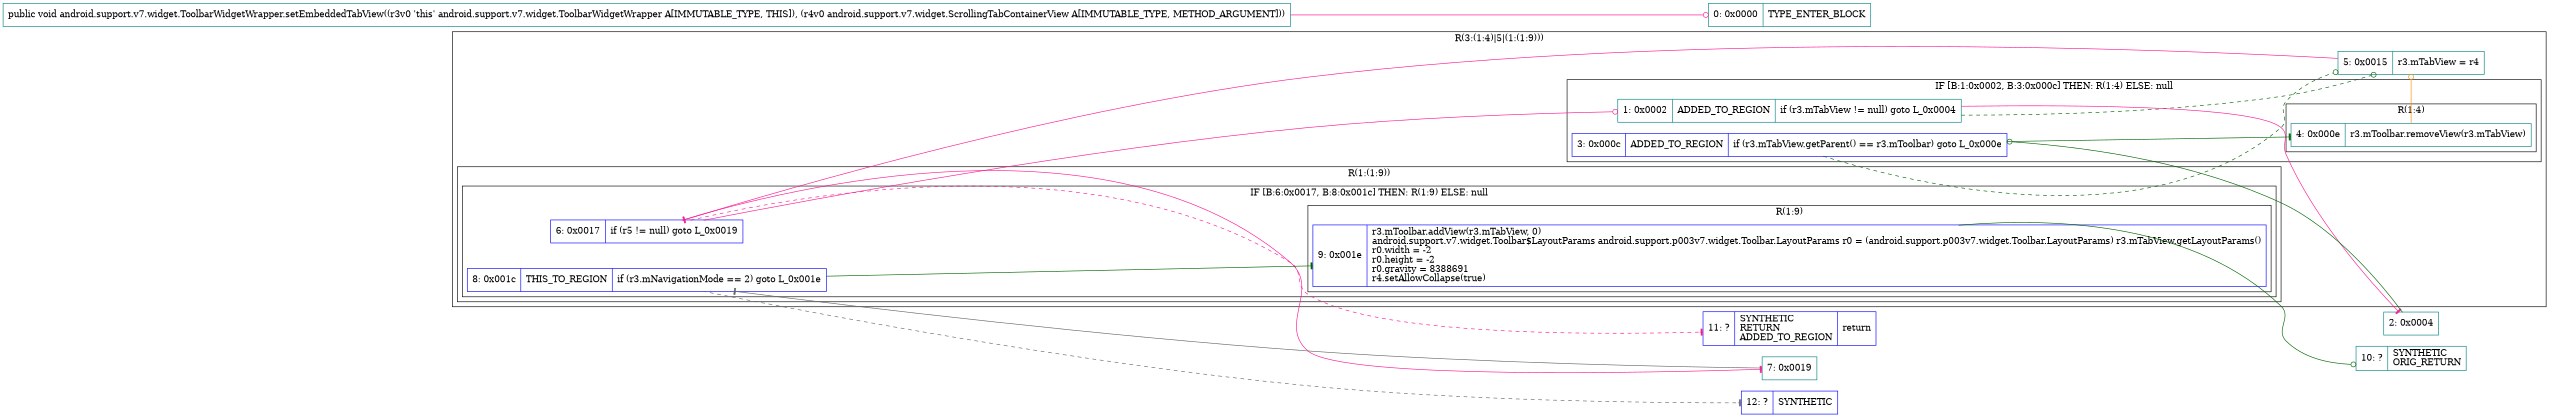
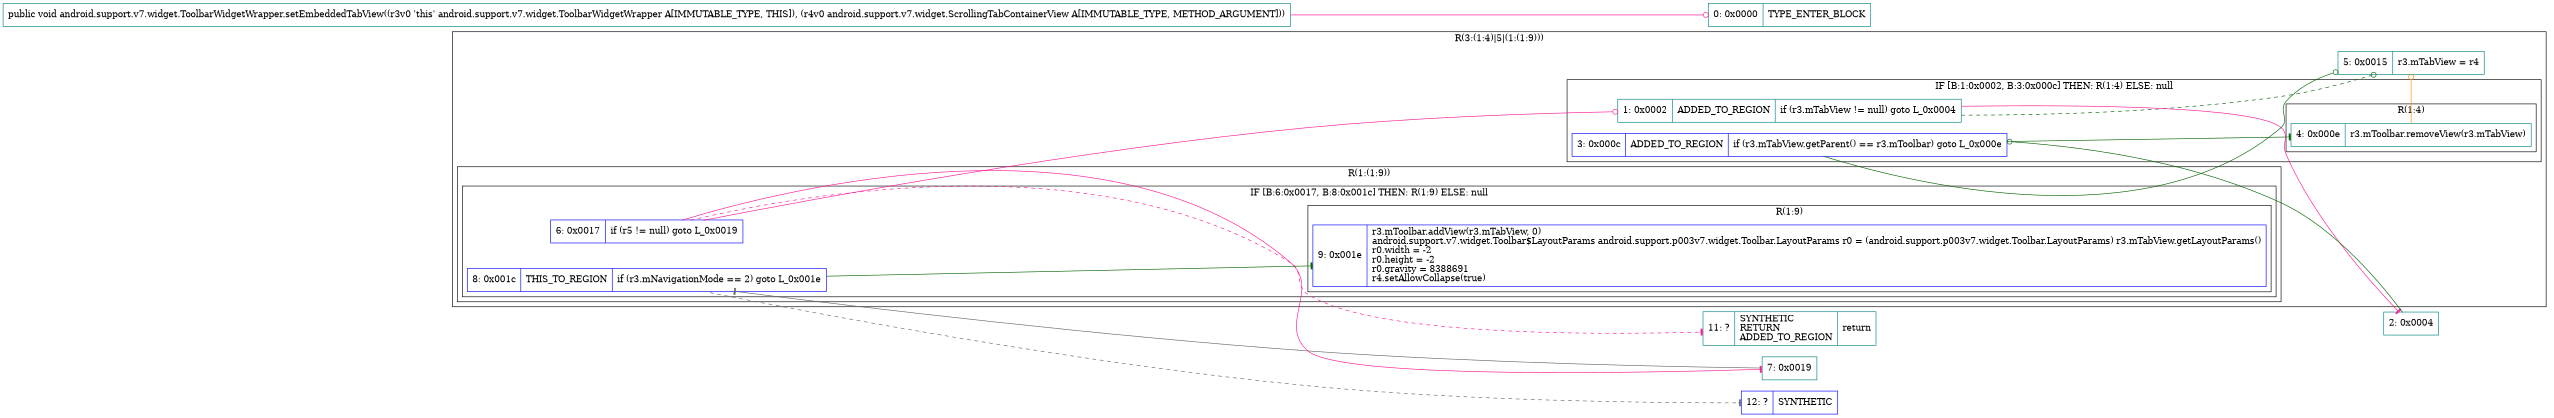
edge "5: 0x0015" -> "6: 0x0017": removed
edge "3: 0x000c" -> "5: 0x0015": style dashed -> solid
node "11: ?": color blue -> teal
node "10: ?": removed
